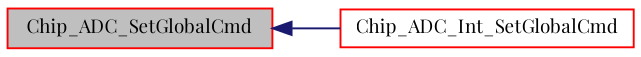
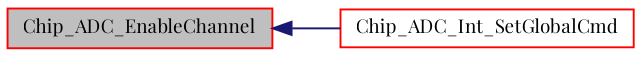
node "Chip_ADC_SetGlobalCmd": label "Chip_ADC_SetGlobalCmd" -> "Chip_ADC_EnableChannel"
